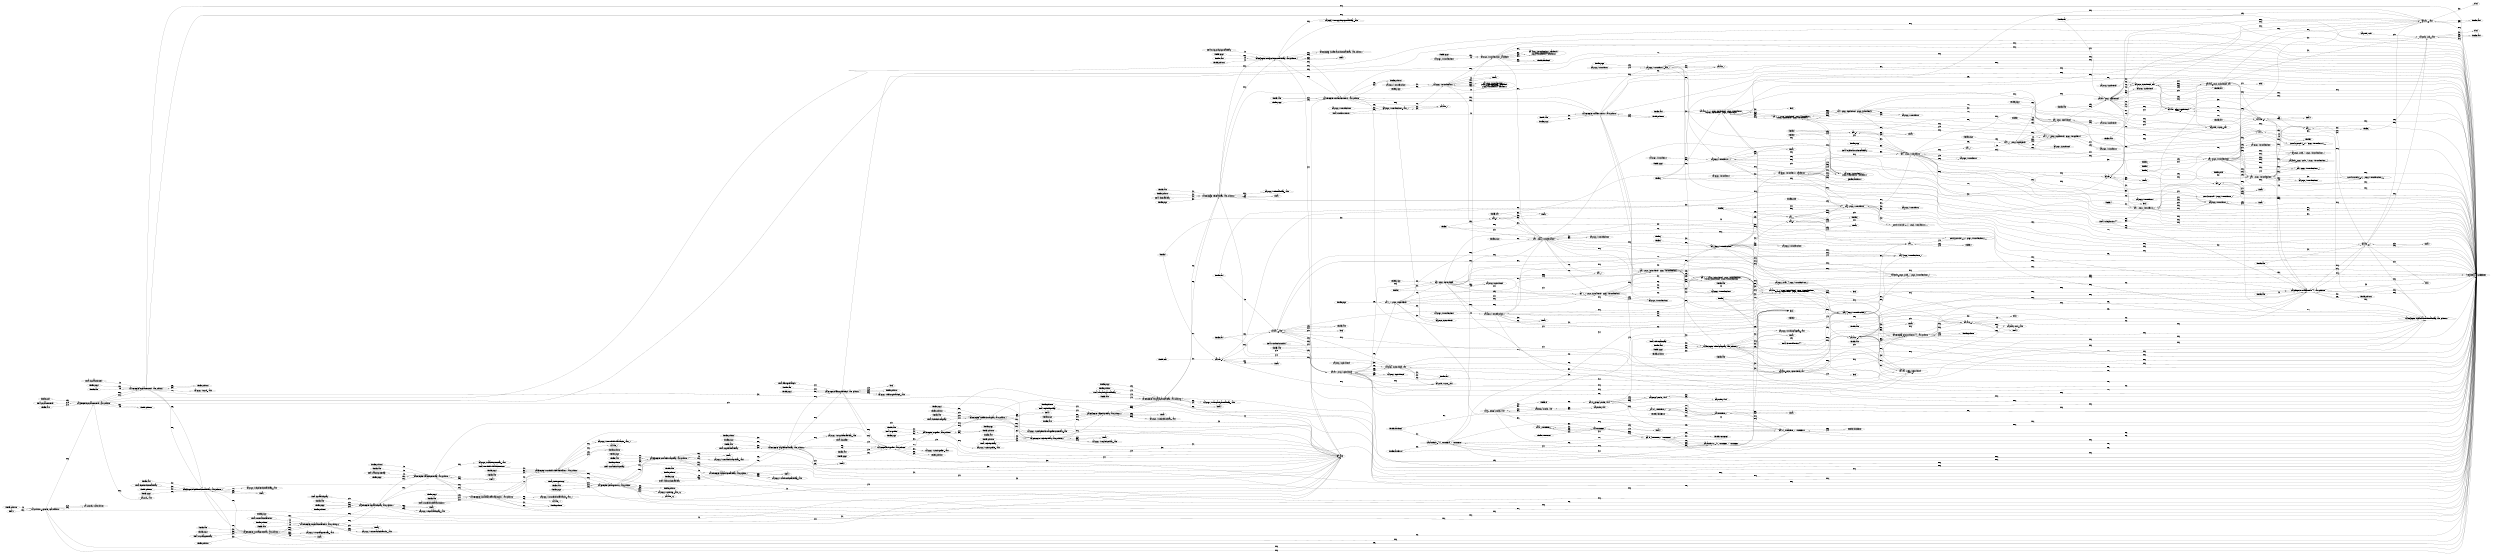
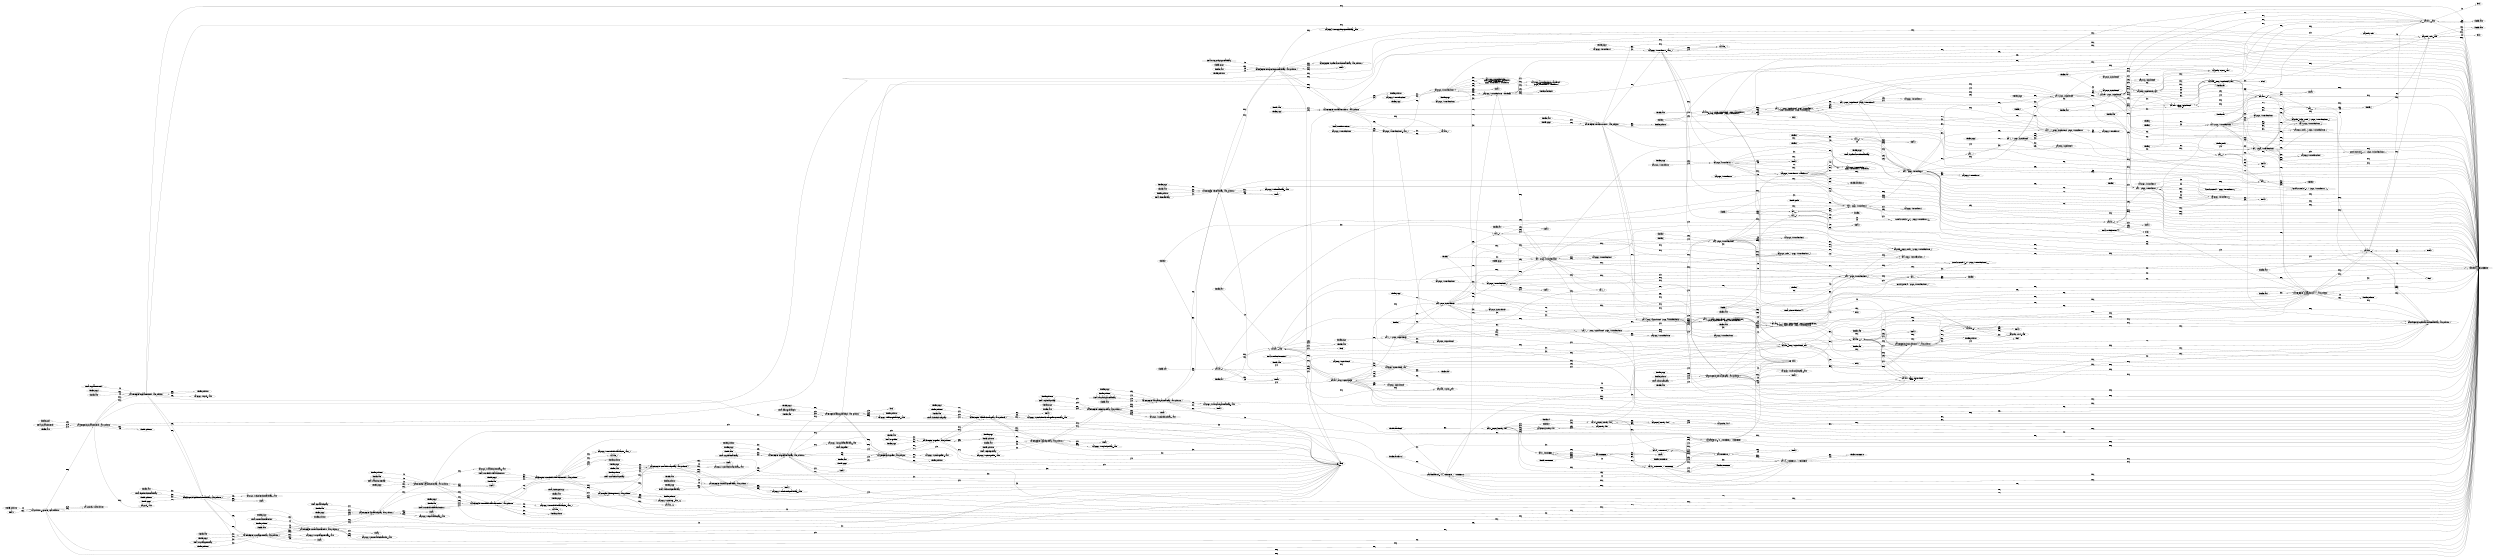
edge "(Call,value = ps_sps->i2_pic_ht_in_ctb - start)" -> "(Call,ps_tile->u2_ht = value)": label "AST: " -> "DDG: "
node "(ControlStructure,if(i < (ps_pps->i1_num_tile_columns - 1)))": added
node "(Identifier,wd)": added
node "(Call,max_tile_cols = (wd + MIN_TILE_WD - 1) / MIN_TILE_WD)": label "(Call,max_tile_cols = (wd + MIN_TILE_WD - 1) / MIN_TILE_WD)" -> "(Call,max_enable_cols = (wd + MIN_TILE_WD - 1) / MIN_TILE_WD)"
